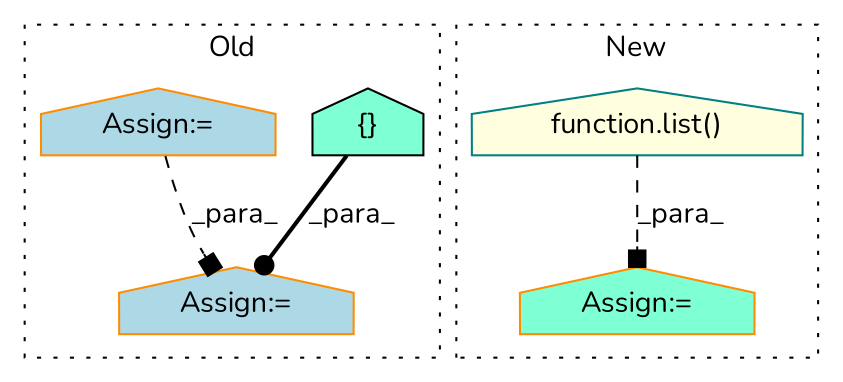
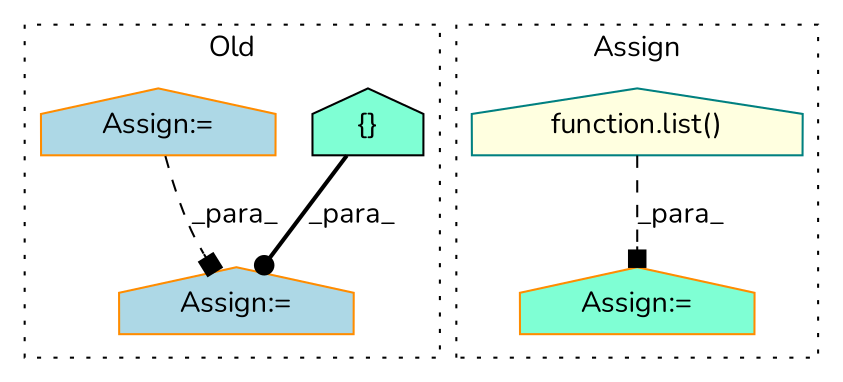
cluster "New": label "New" -> "Assign"
